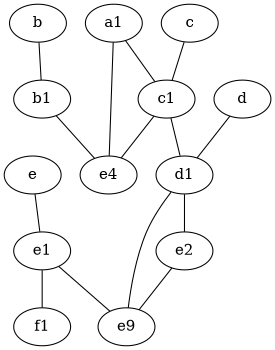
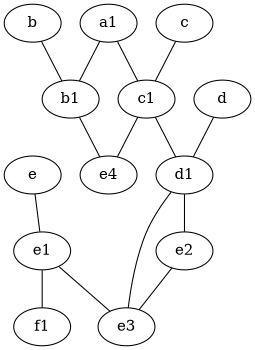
edge "a1" -- "e4": now "a1" -- "b1"
node "e9": label "e9" -> "e3"
